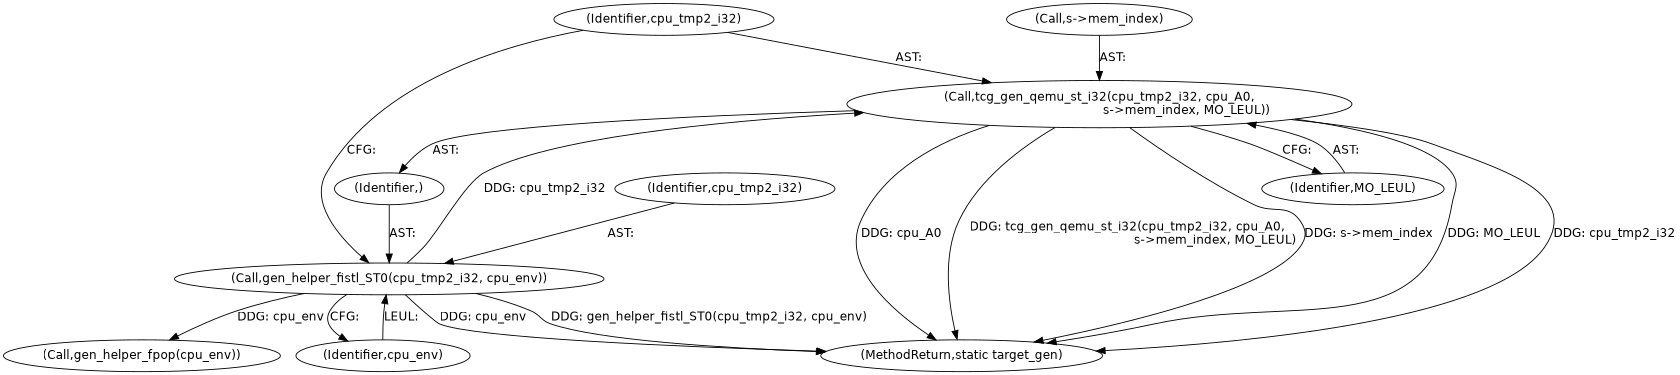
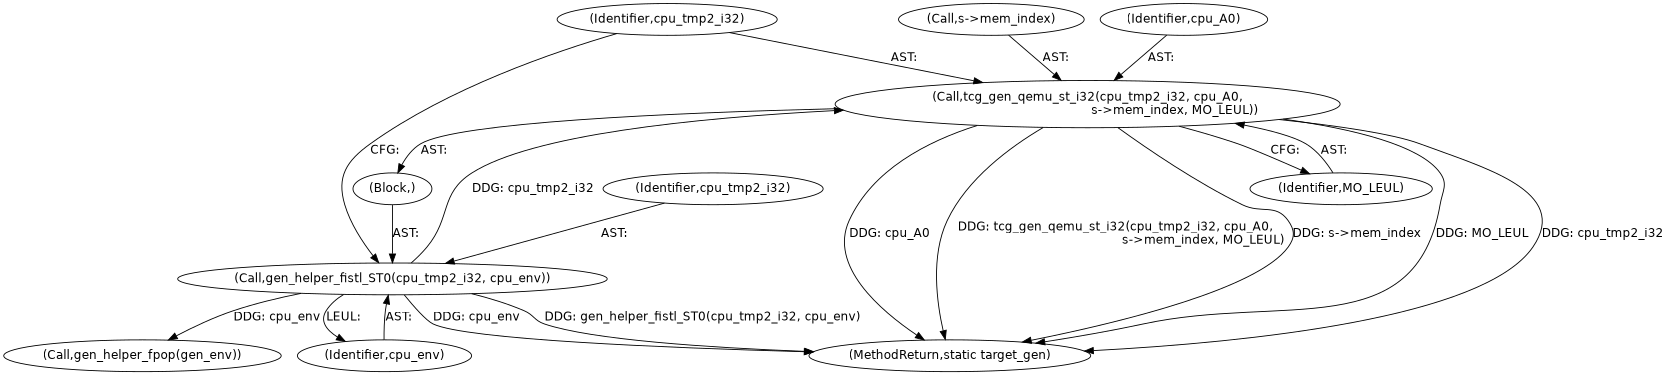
node "(Identifier,cpu_A0)": added
node "(Identifier,)": label "(Identifier,)" -> "(Block,)"
edge "(Call,gen_helper_fistl_ST0(cpu_tmp2_i32, cpu_env))" -> "(Identifier,cpu_env)": label "CFG: " -> "LEUL: "
edge "(Identifier,cpu_env)" -> "(Call,gen_helper_fistl_ST0(cpu_tmp2_i32, cpu_env))": label "LEUL: " -> "AST: "
node "(Call,gen_helper_fpop(cpu_env))": label "(Call,gen_helper_fpop(cpu_env))" -> "(Call,gen_helper_fpop(gen_env))"
